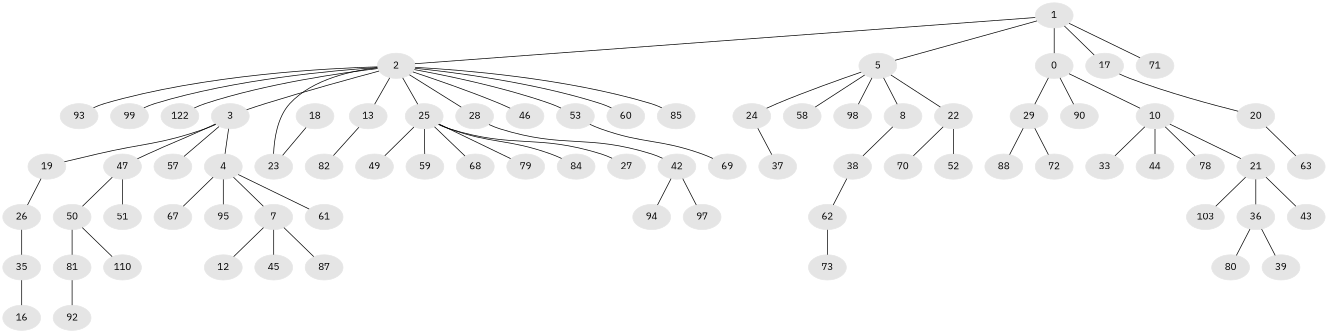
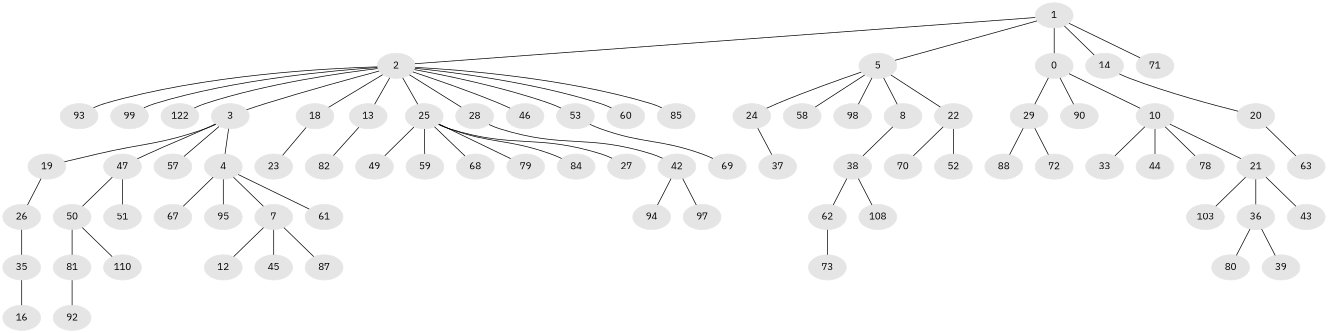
node "17": label "17" -> "14"
edge "2" -- "23": now "2" -- "18"
node "108": added
